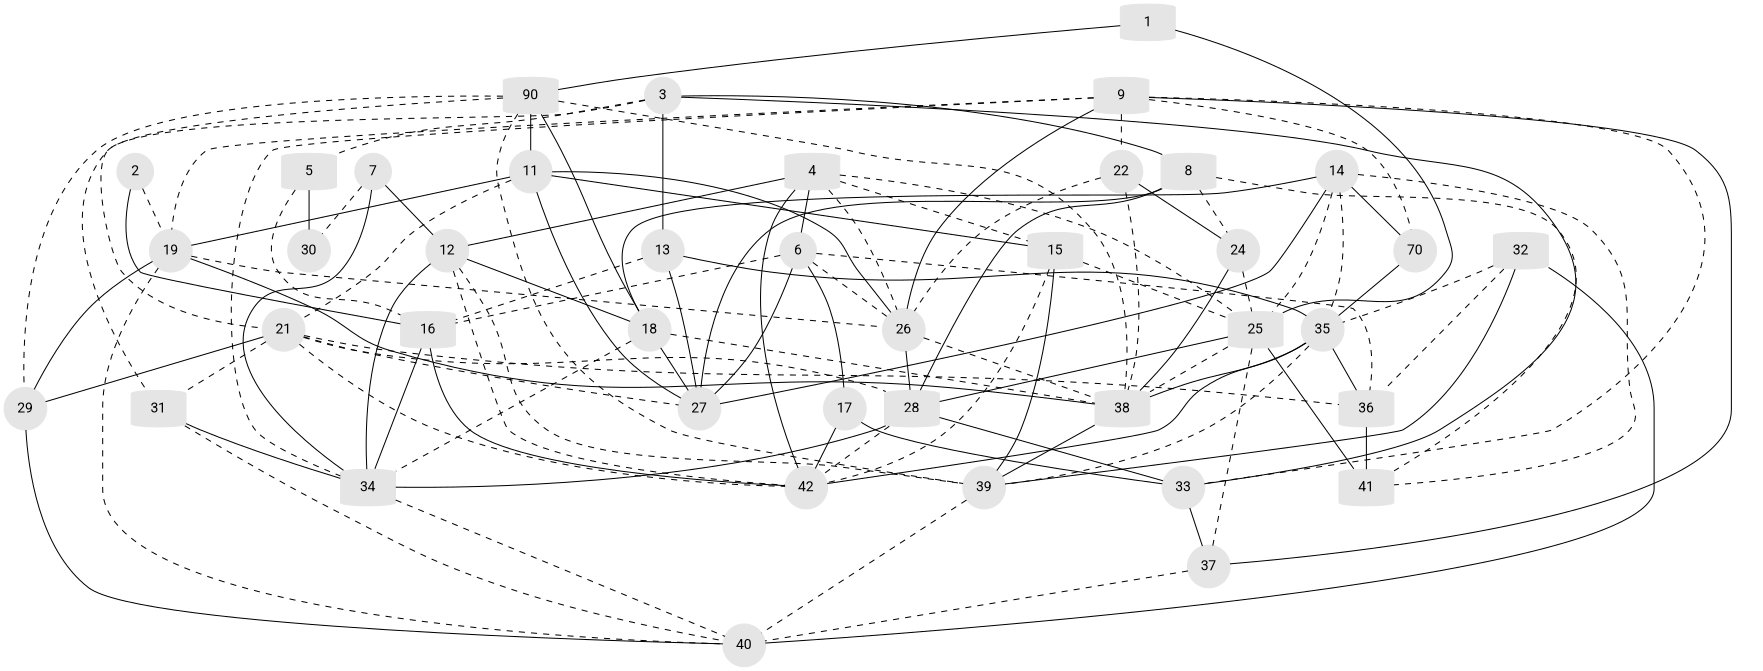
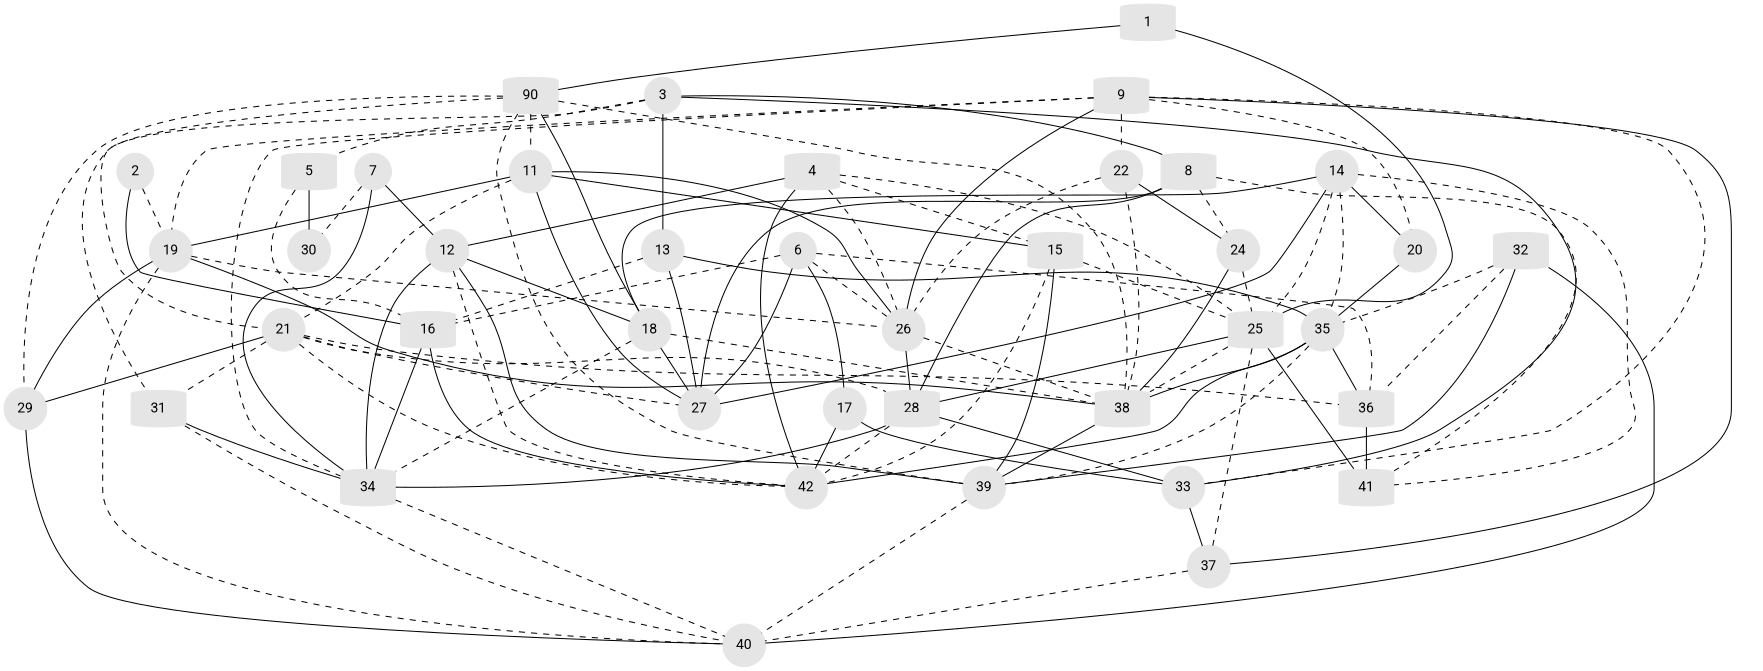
edge "90" -- "11": style solid -> dashed
edge "4" -- "6": removed
node "70": label "70" -> "20"
edge "12" -- "39": style dashed -> solid
